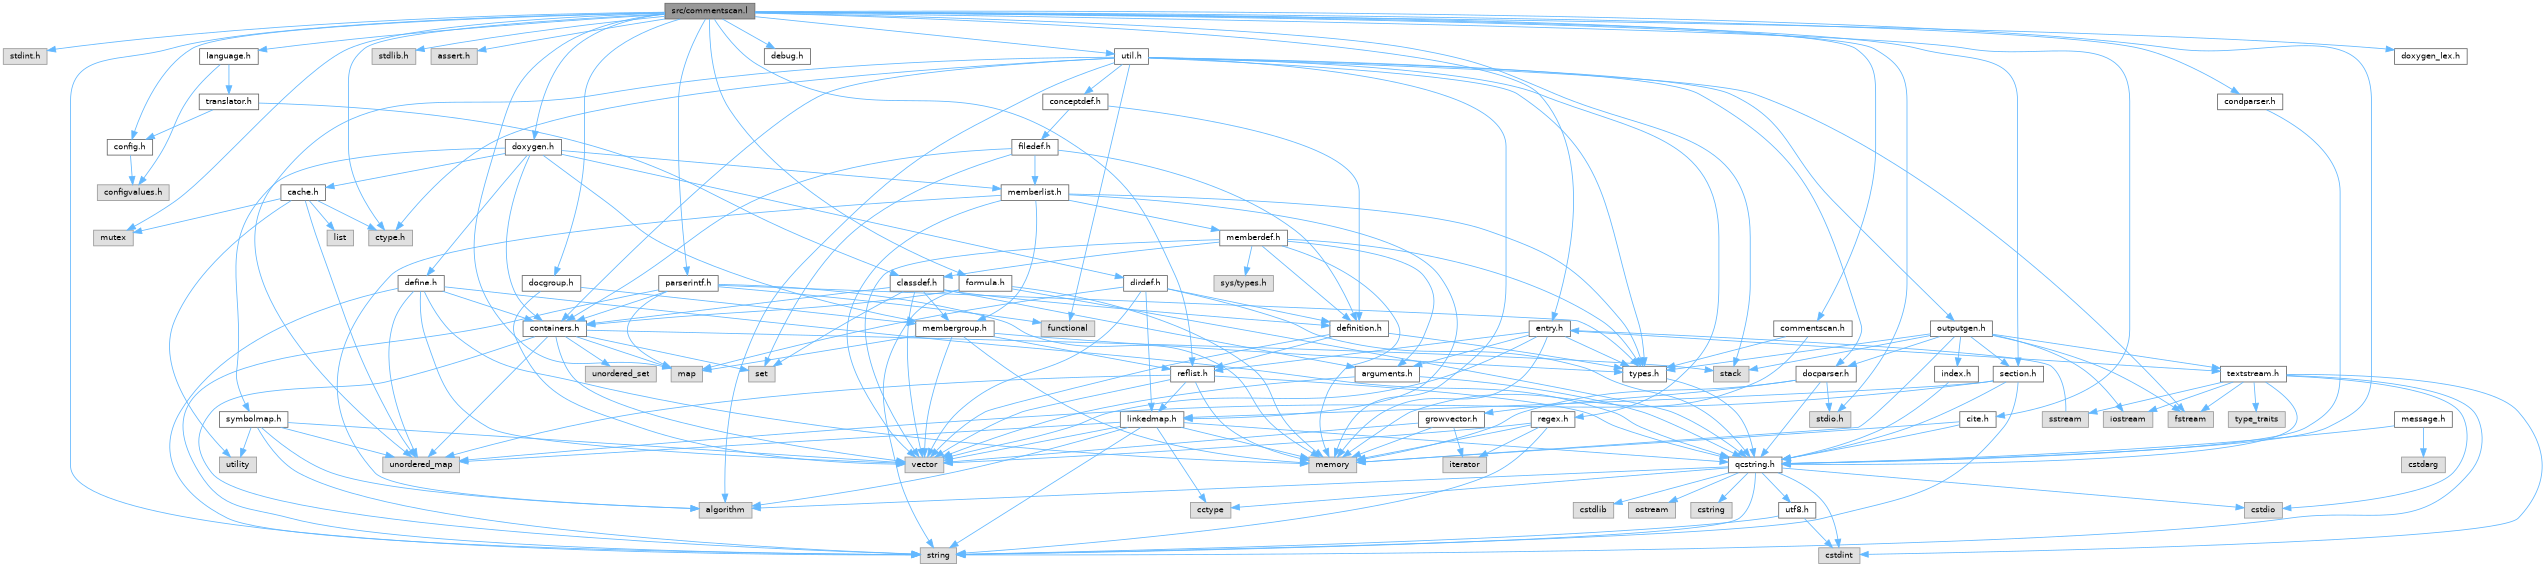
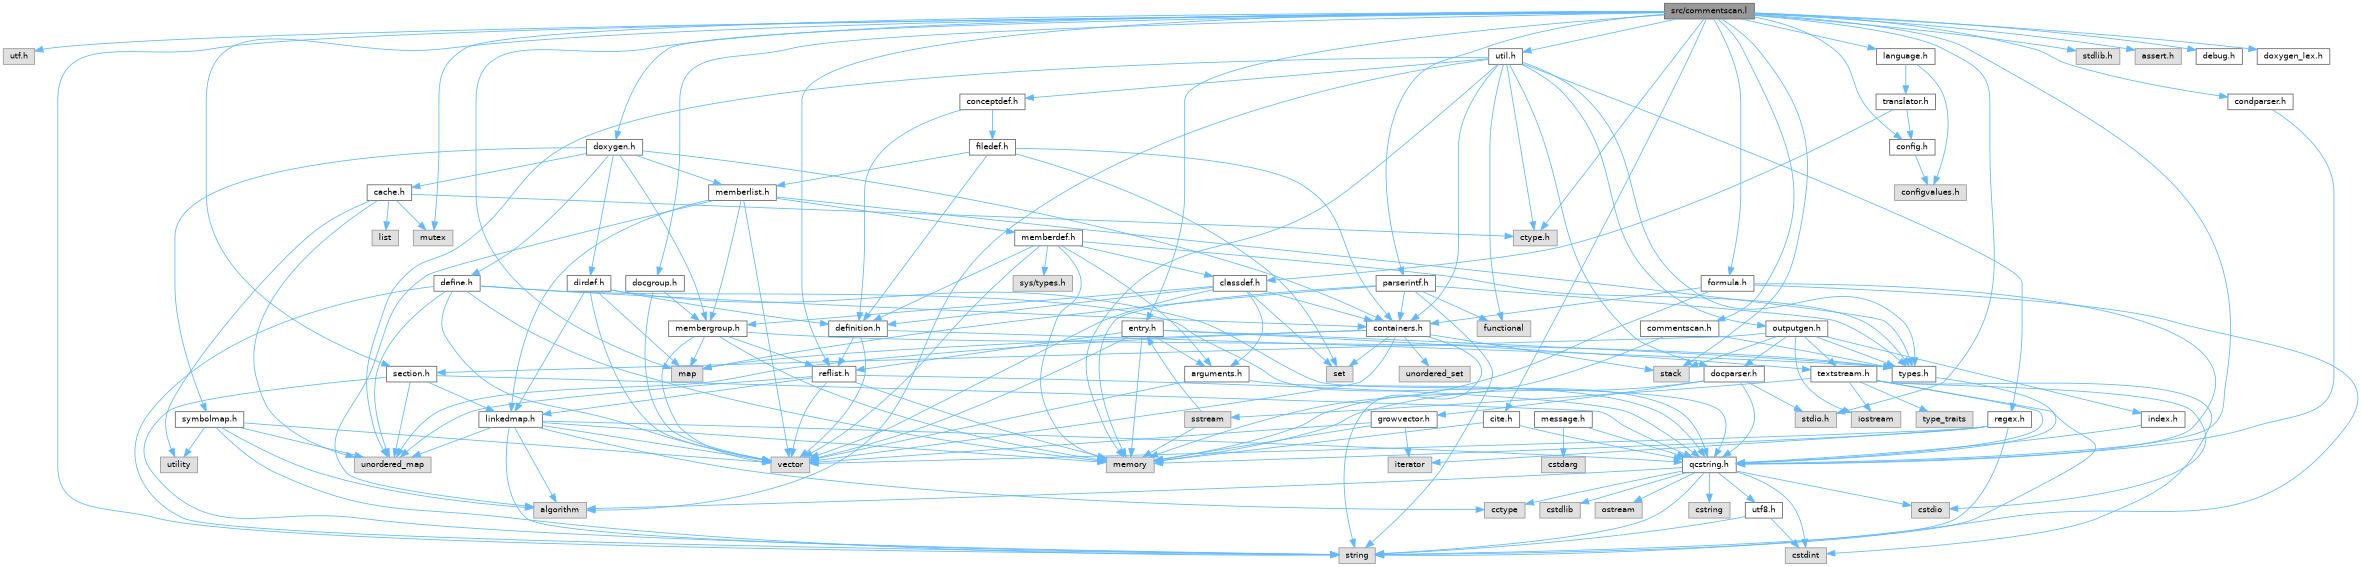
node "stdint.h": label "stdint.h" -> "utf.h"
node "fstream": removed
edge "outputgen.h" -> "memory": now "sstream" -> "memory"
